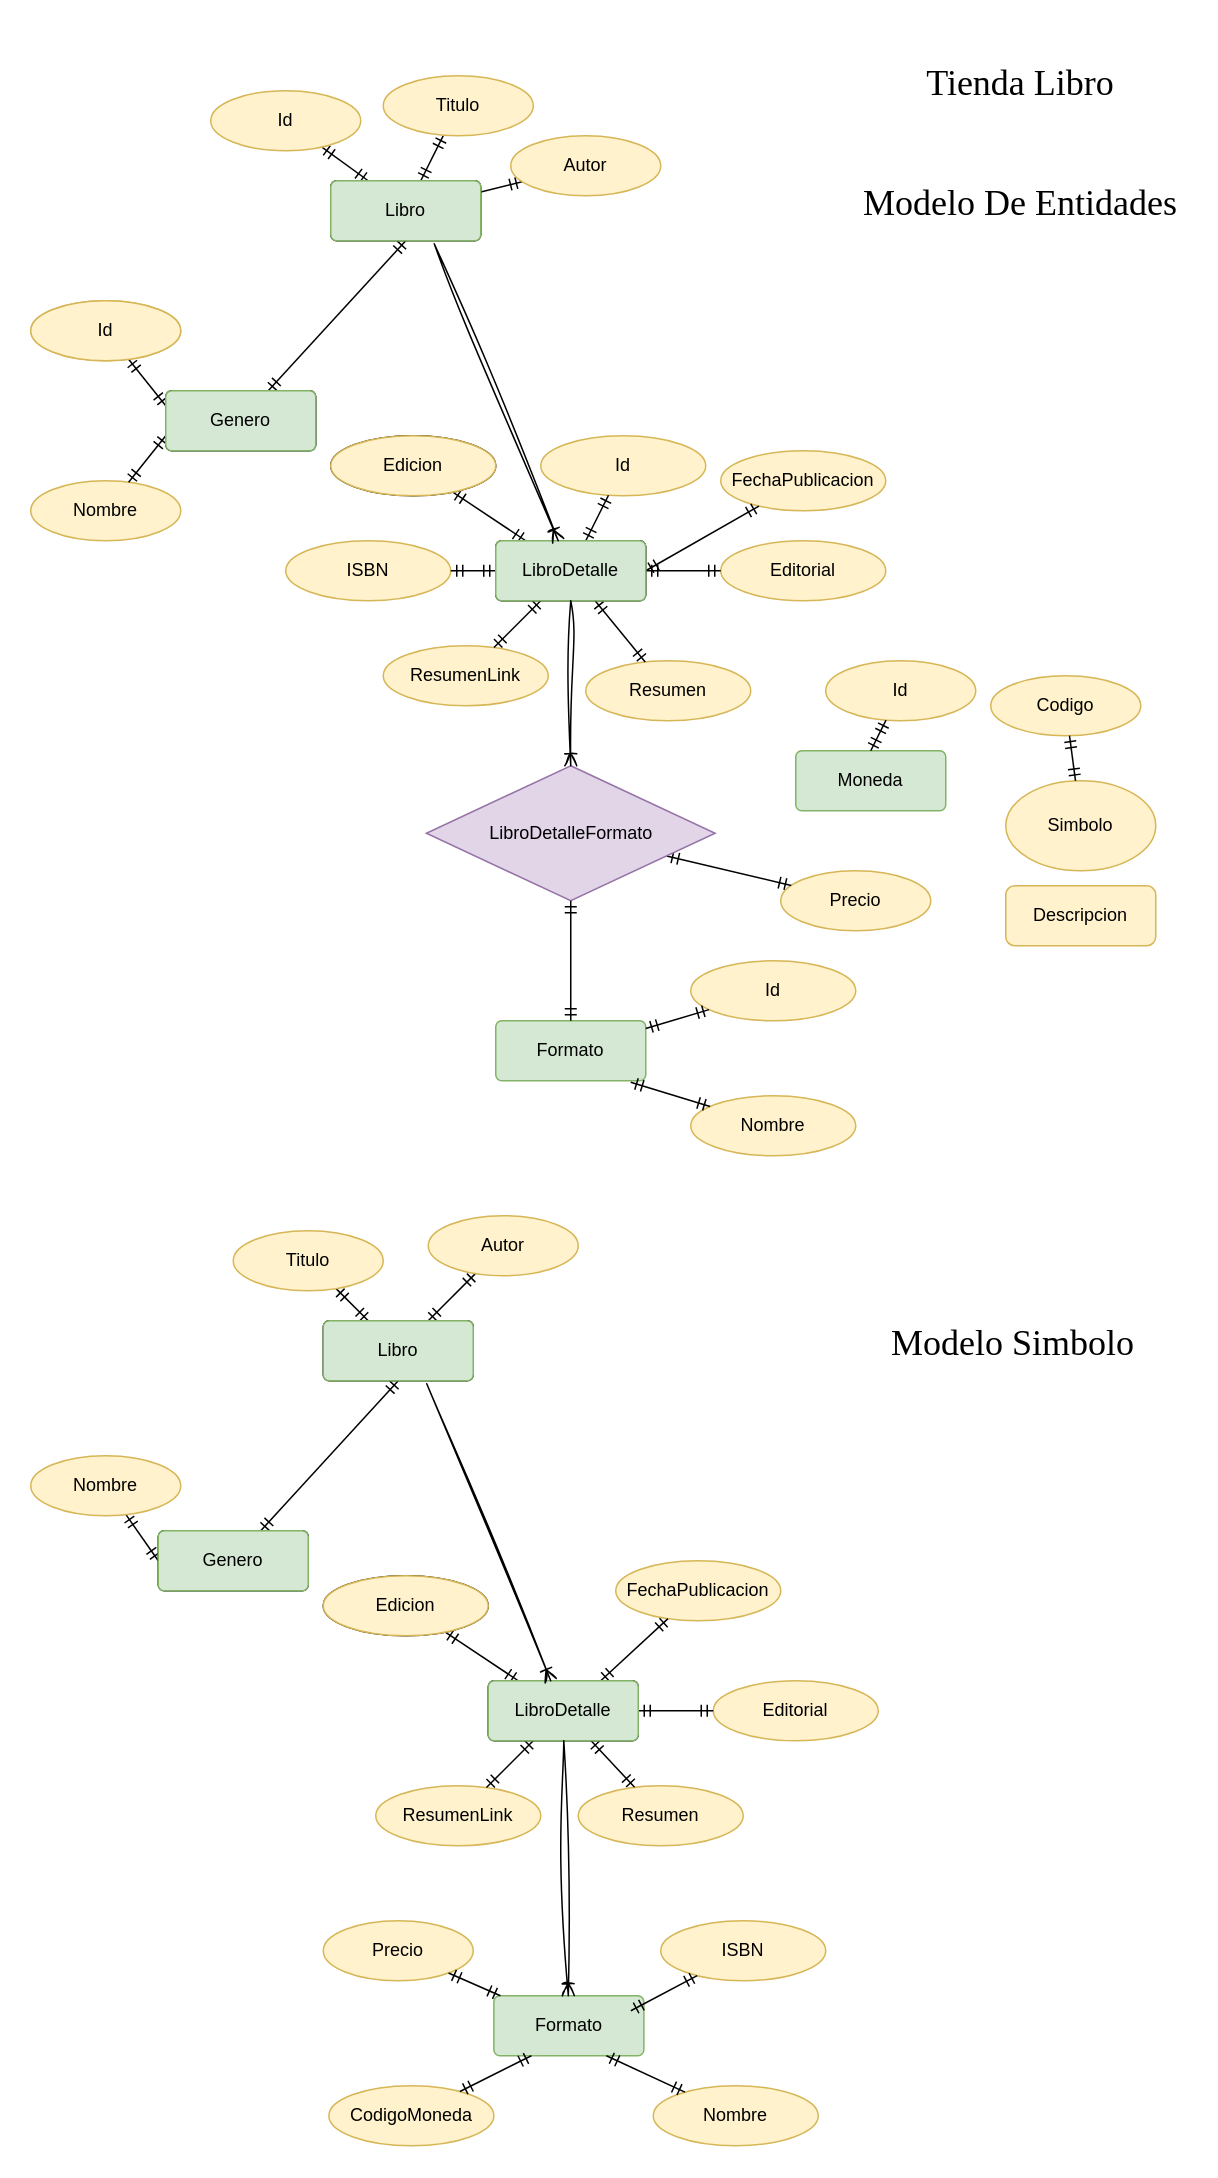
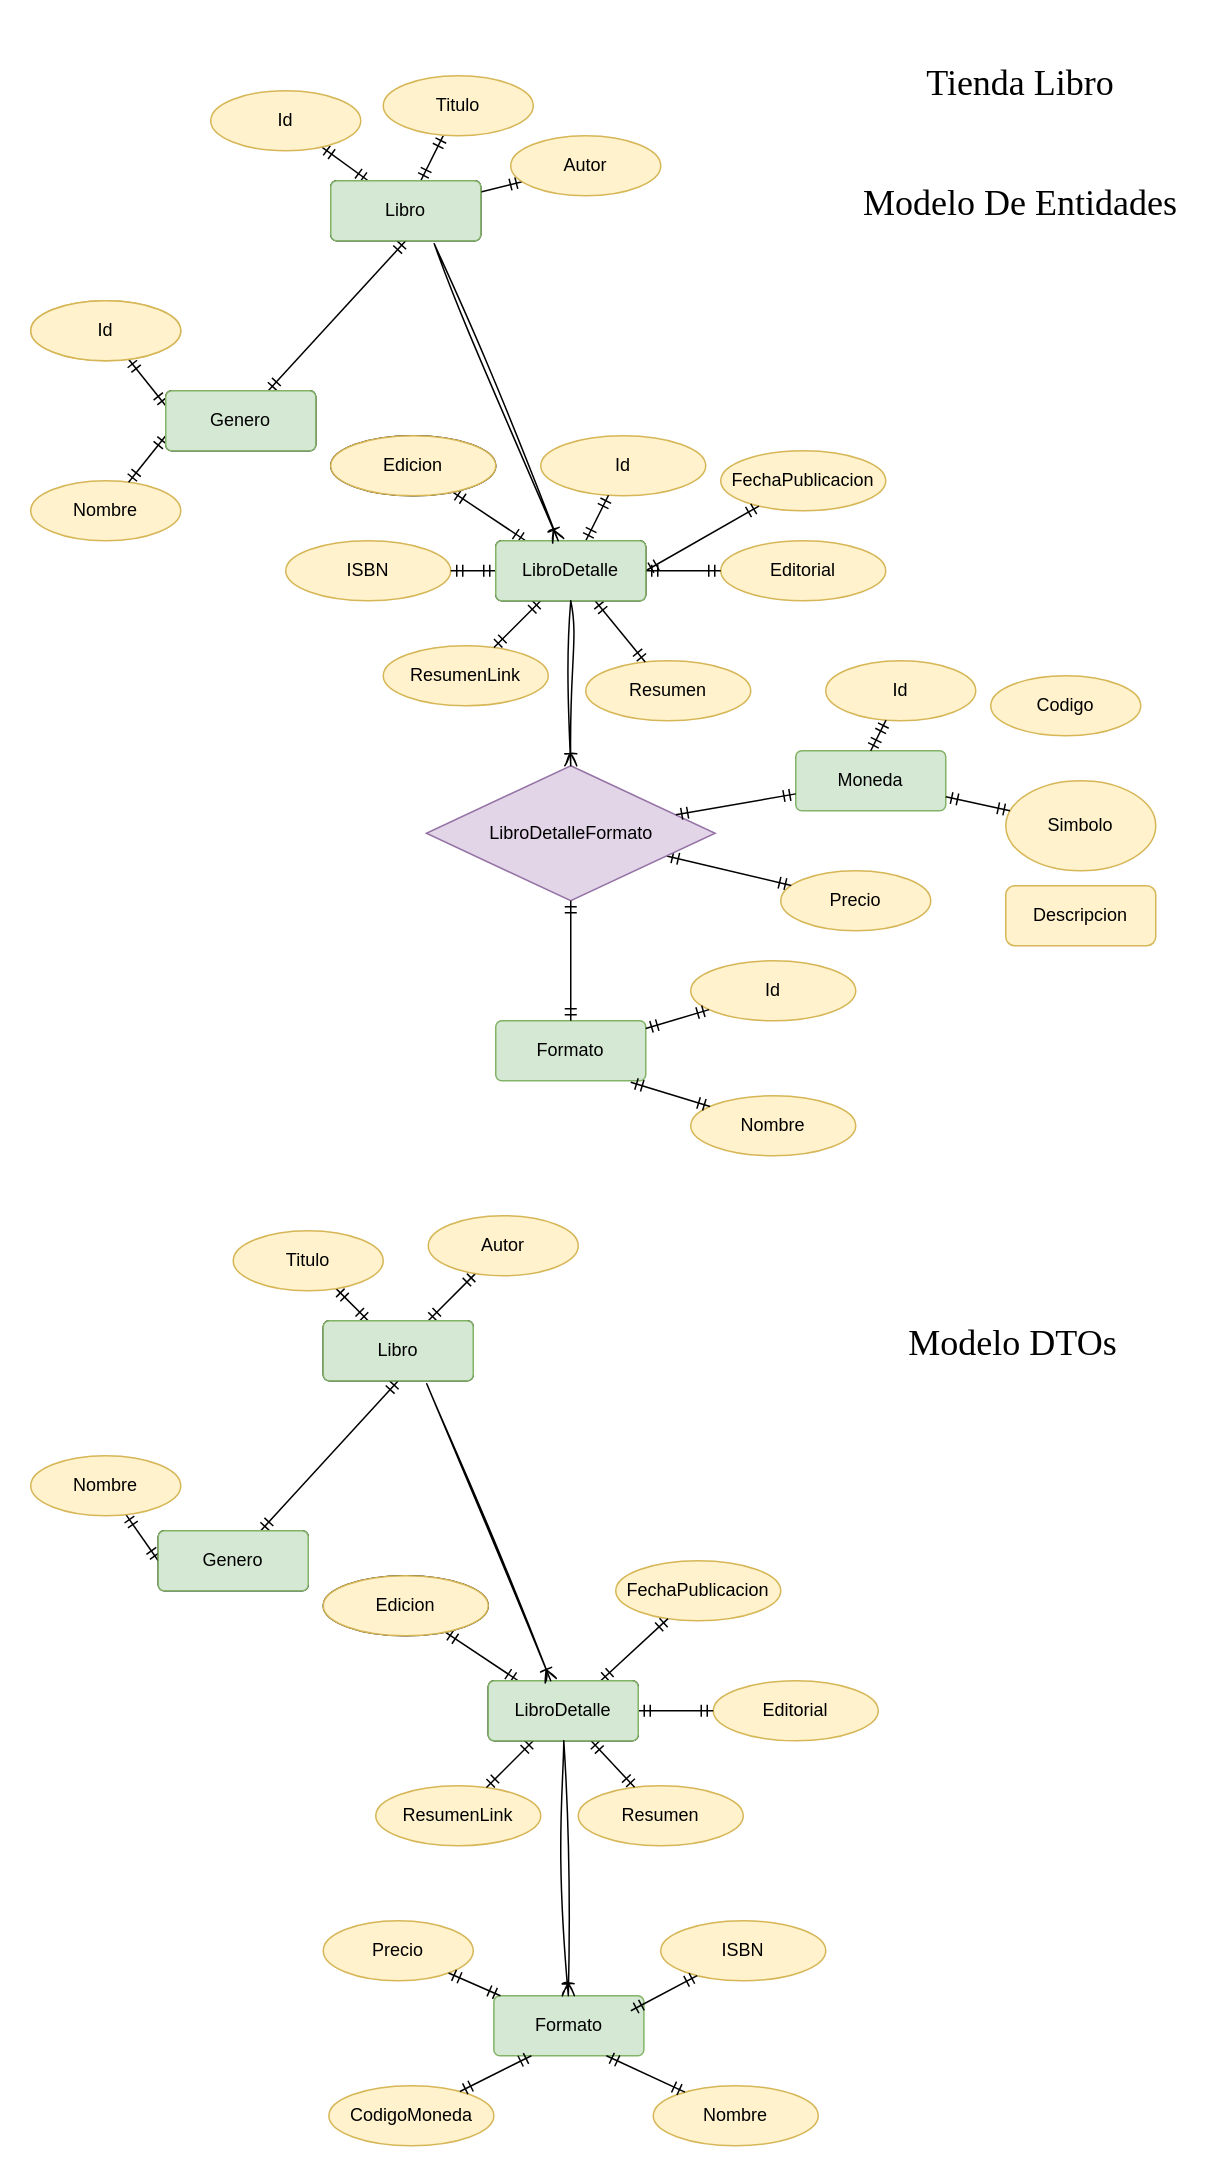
edge "Codigo" -- "Simbolo": now "Moneda" -- "Simbolo"
edge "Moneda" -- "LibroDetalleFormato": added
node "Modelo Simbolo": label "Modelo Simbolo" -> "Modelo DTOs"
